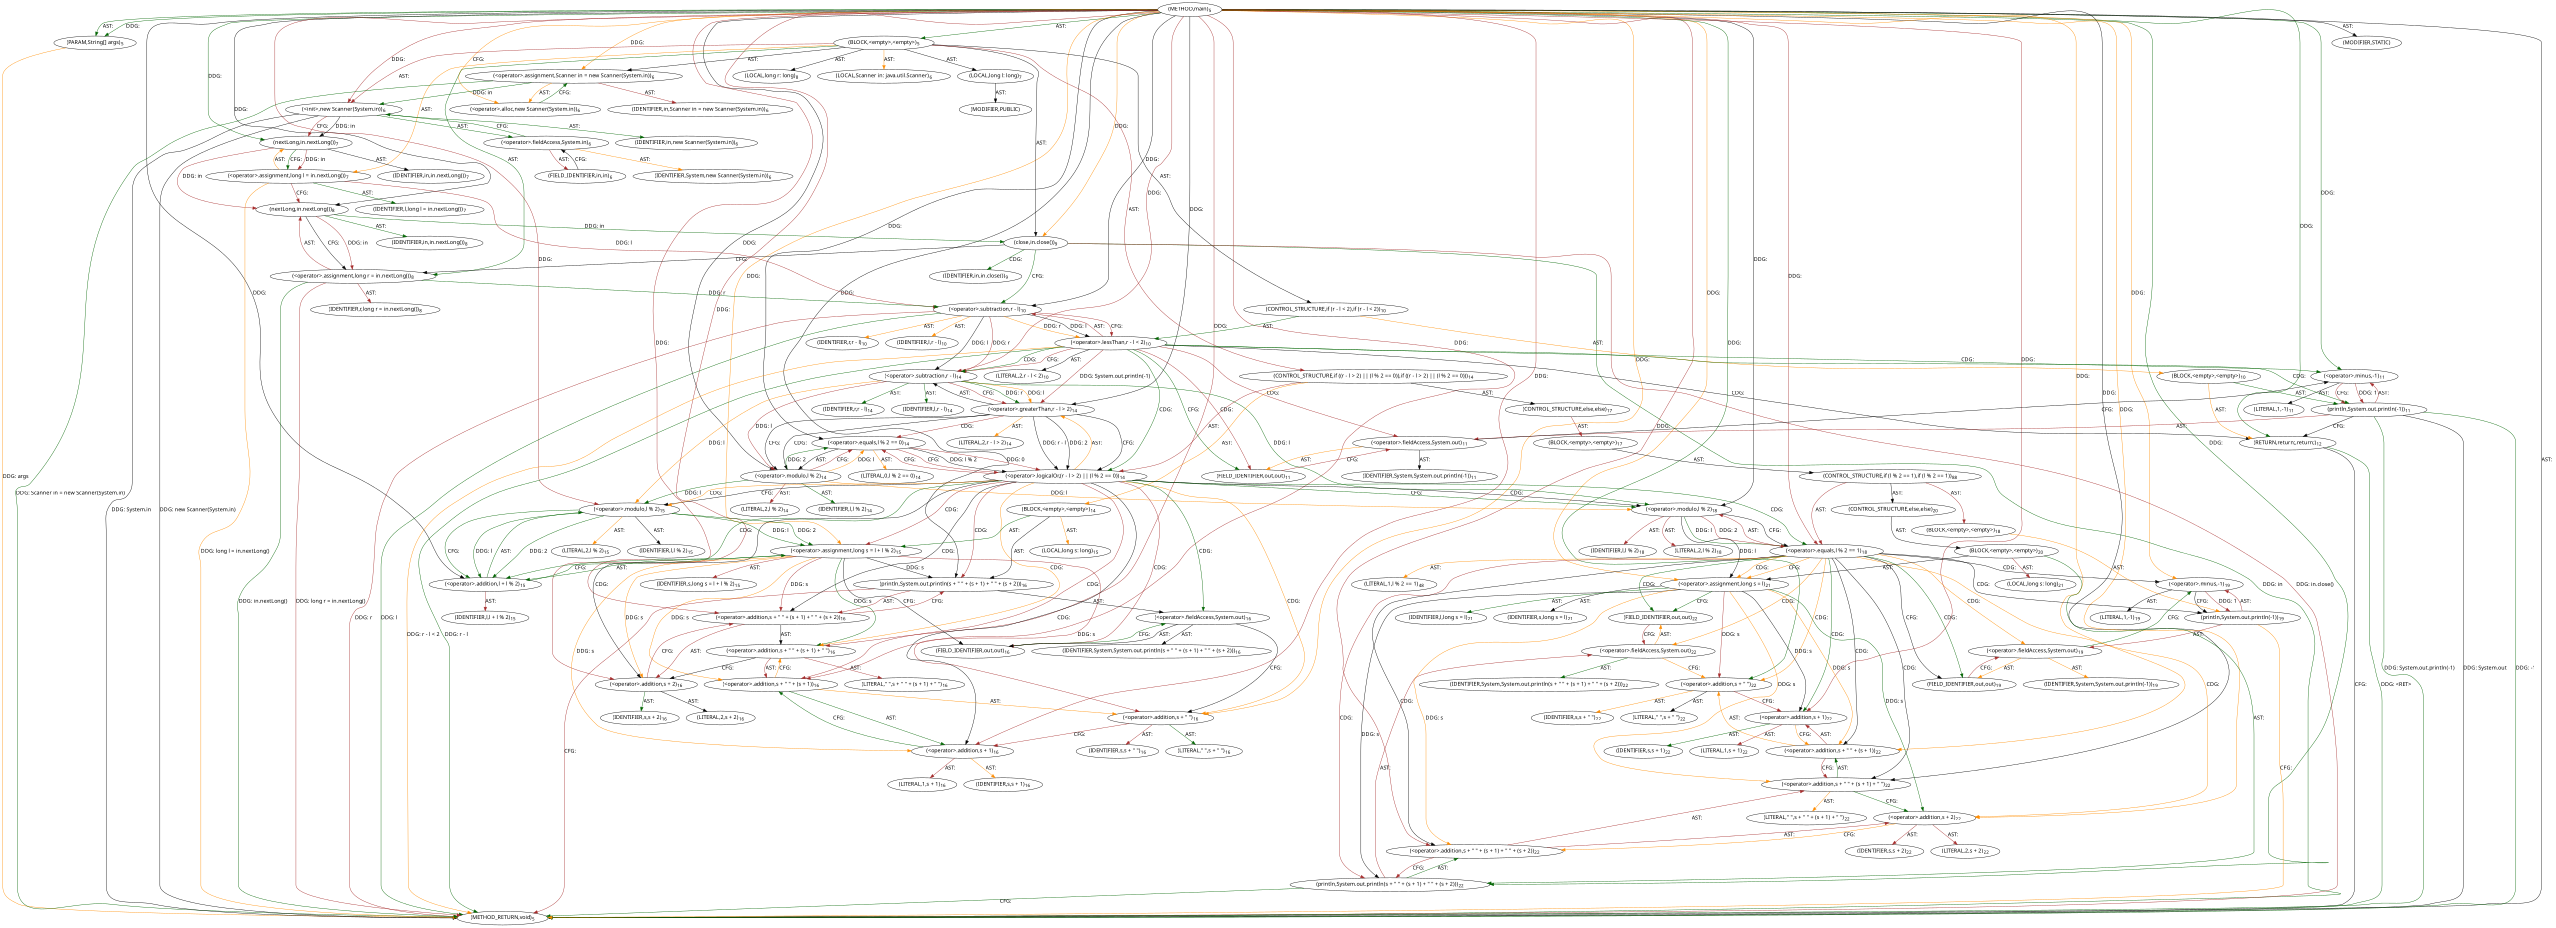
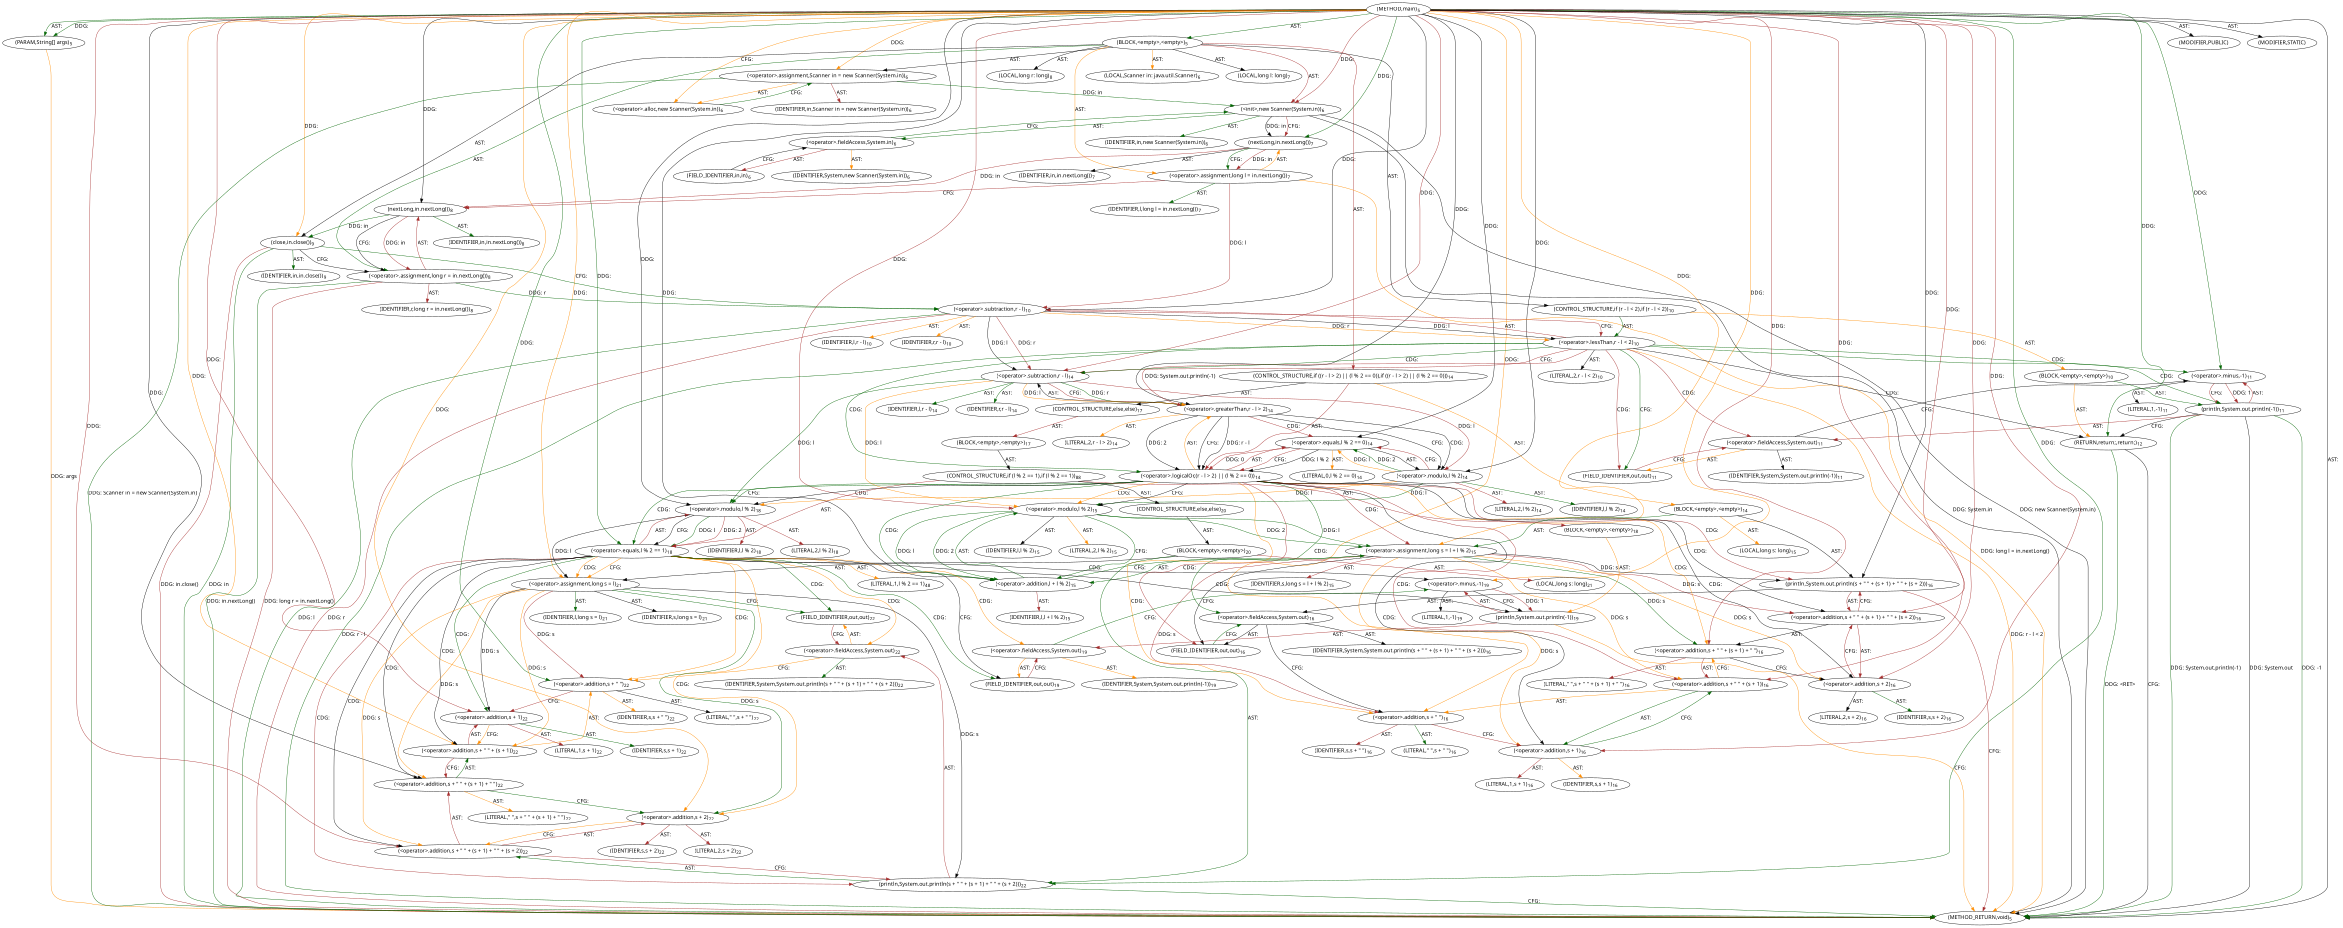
edge "(METHOD,main)" -> "(<operator>.equals,l % 2 == 1)": color brown -> darkgreen
edge "(LOCAL,long l: long)" -> "(MODIFIER,PUBLIC)": now "(METHOD,main)" -> "(MODIFIER,PUBLIC)"
edge "(close,in.close())" -> "(IDENTIFIER,in,in.close())": label "CDG: " -> "AST: "
edge "(<operator>.logicalOr,(r - l > 2) || (l % 2 == 0))" -> "(<operator>.equals,l % 2 == 0)": label "CFG: " -> "AST: "
